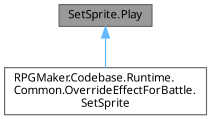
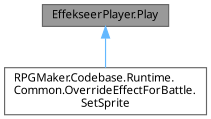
node "SetSprite.Play": label "SetSprite.Play" -> "EffekseerPlayer.Play"
